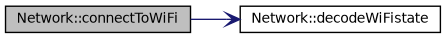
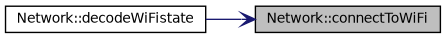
edge "Network::connectToWiFi" -> "Network::decodeWiFistate": reversed
